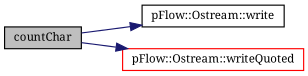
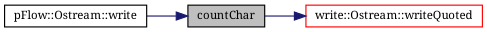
edge "countChar" -> "pFlow::Ostream::write": reversed
node "pFlow::Ostream::writeQuoted": label "pFlow::Ostream::writeQuoted" -> "write::Ostream::writeQuoted"
